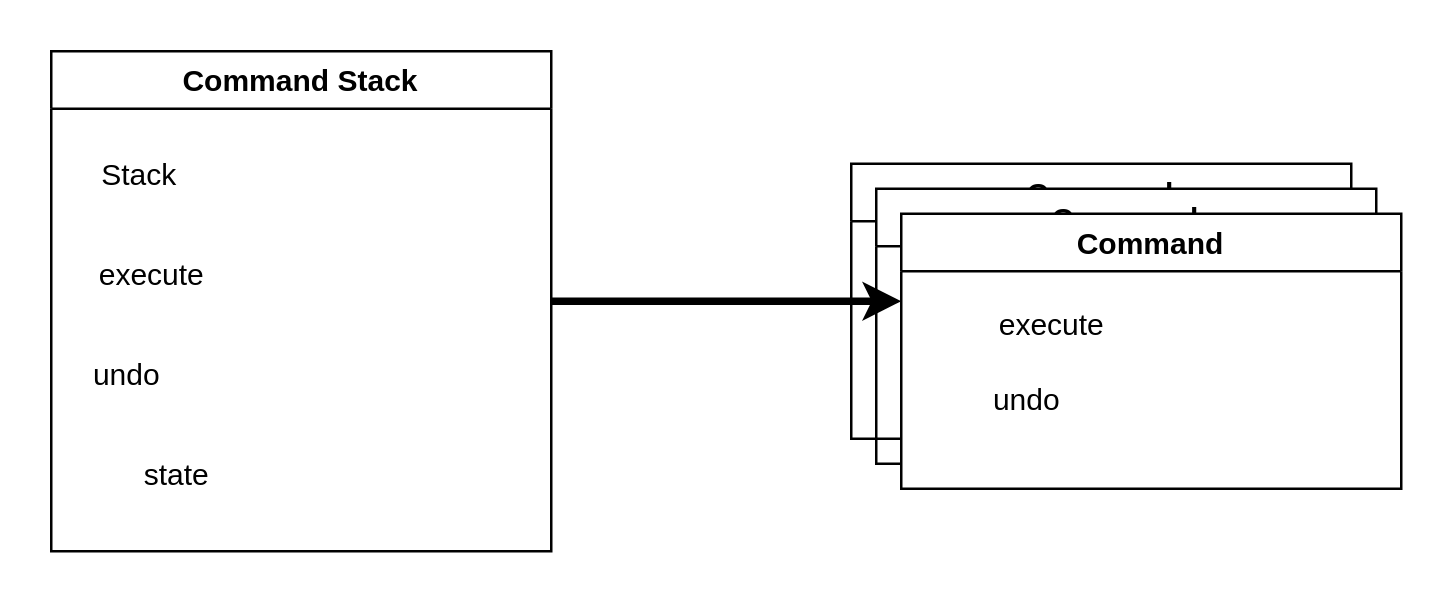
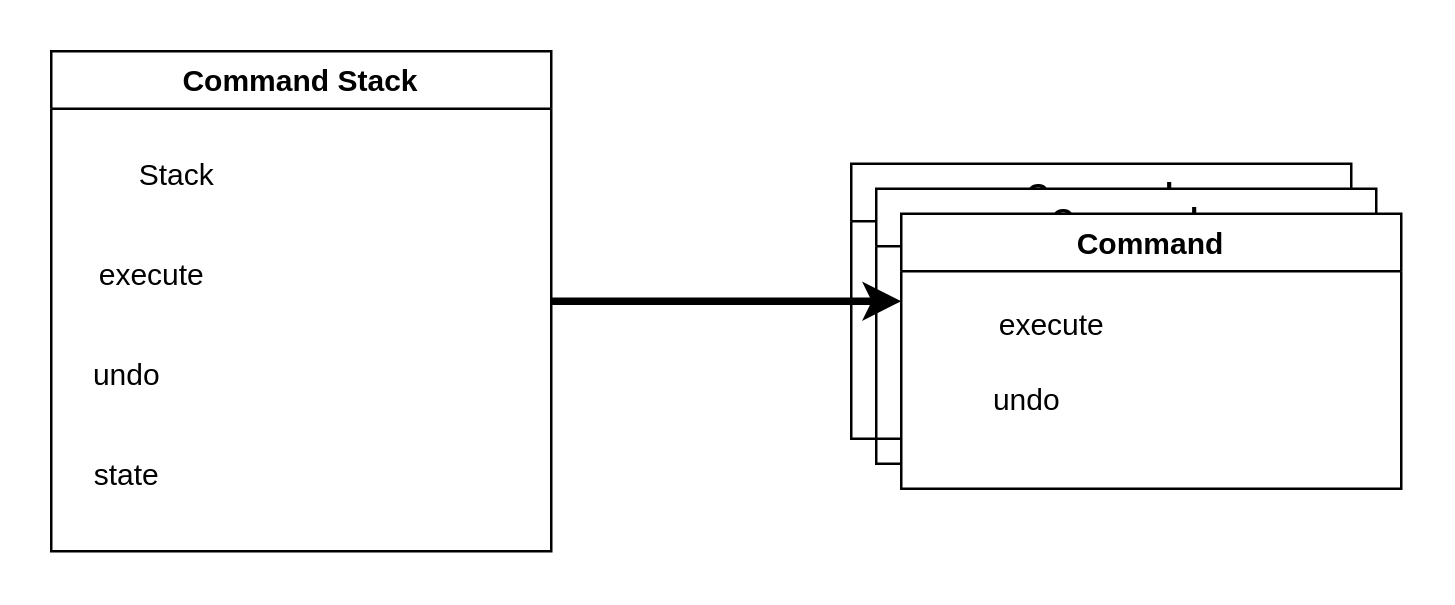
node "Stack": moved (139, 176) -> (176, 176)
node "state": moved (176, 476) -> (126, 476)
